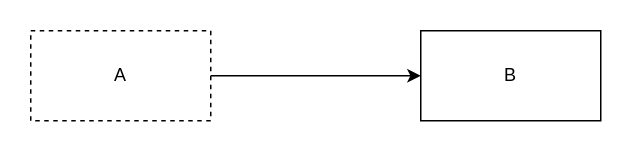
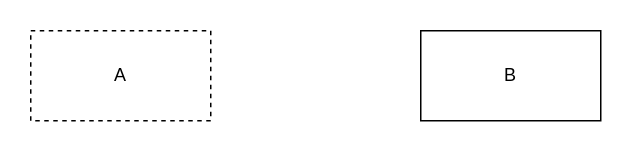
edge "A" -> "B": removed
